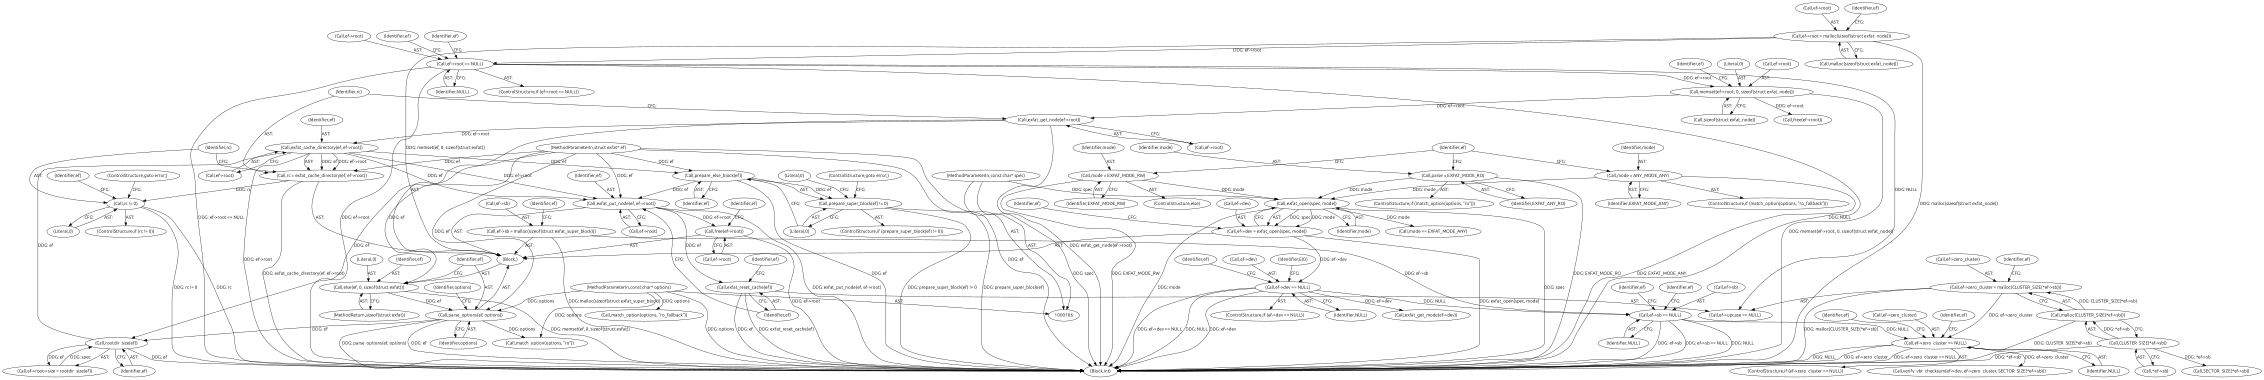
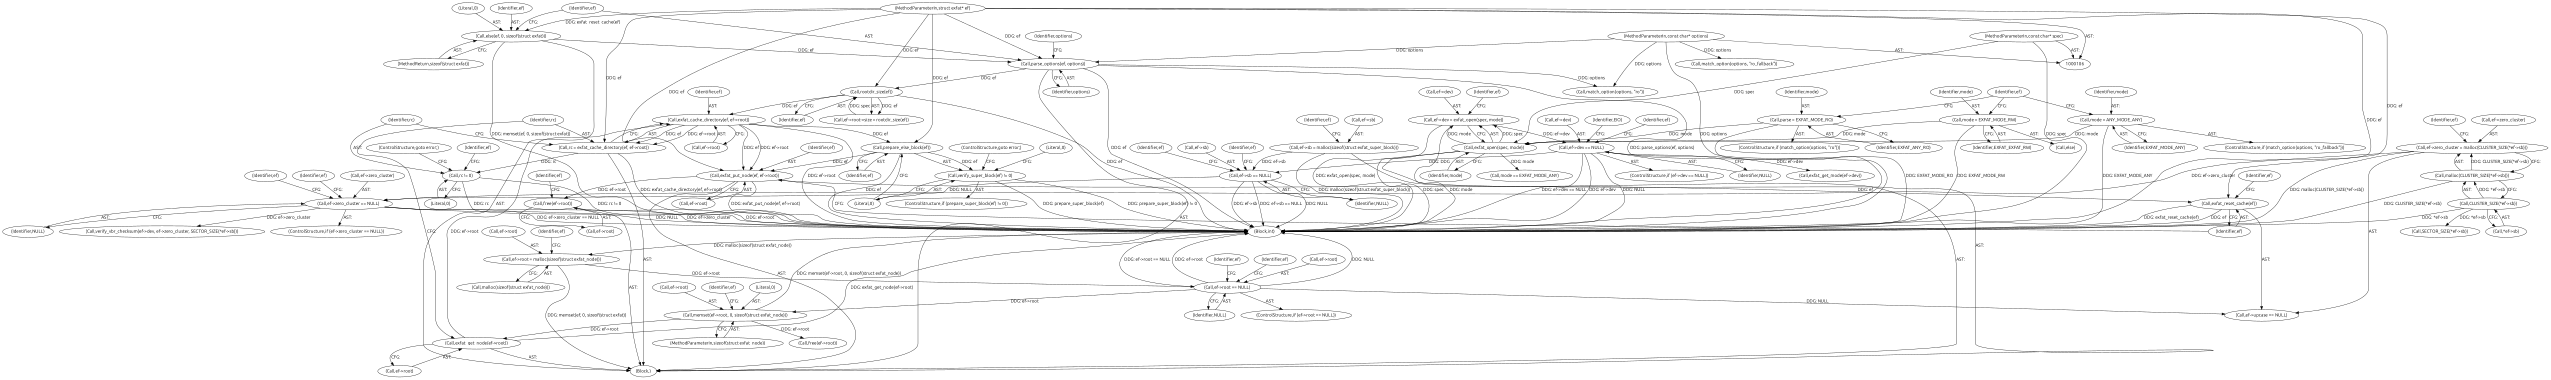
edge "(MethodParameterIn,struct exfat* ef)" -> "(Call,exfat_reset_cache(ef))": added, label "DDG: ef"
node "(Call,sizeof(struct exfat_node))": label "(Call,sizeof(struct exfat_node))" -> "(MethodParameterIn,sizeof(struct exfat_node))"
edge "(Call,rc = exfat_cache_directory(ef, ef->root))" -> "(Call,exfat_cache_directory(ef, ef->root))": added, label "CFG:"
node "(Call,prepare_super_block(ef) != 0)": label "(Call,prepare_super_block(ef) != 0)" -> "(Call,verify_super_block(ef) != 0)"
node "(Identifier,EXFAT_MODE_RW)": label "(Identifier,EXFAT_MODE_RW)" -> "(Identifier,EXFAT_EXFAT_RW)"
node "(ControlStructure,else)": label "(ControlStructure,else)" -> "(Call,else)"
edge "(MethodParameterIn,struct exfat* ef)" -> "(Call,else(ef, 0, sizeof(struct exfat)))": label "DDG: ef" -> "DDG: exfat_reset_cache(ef)"
node "(ControlStructure,if (rc != 0))": removed
edge "(Block,)" -> "(Call,else(ef, 0, sizeof(struct exfat)))": reversed
edge "(Call,ef->dev == NULL)" -> "(Call,ef->sb == NULL)": label "DDG: NULL" -> "DDG: DDG"
edge "(Call,ef->root = malloc(sizeof(struct exfat_node)))" -> "(Block,int)": reversed
